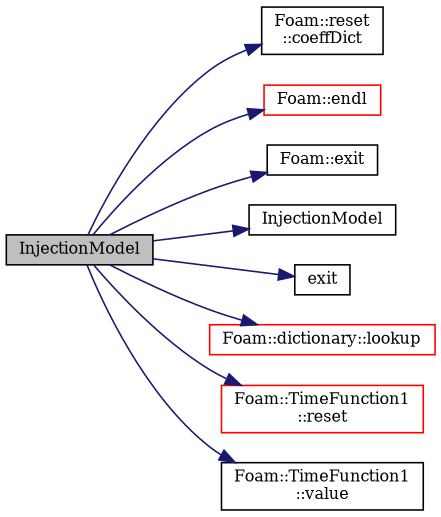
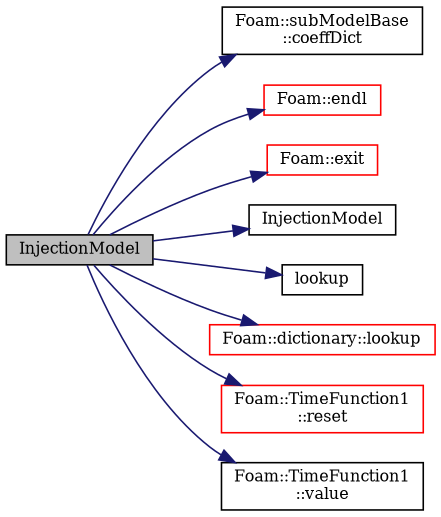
node "Foam::reset ::coeffDict": label "Foam::reset ::coeffDict" -> "Foam::subModelBase ::coeffDict"
node "Foam::exit": color black -> red
node "exit": label "exit" -> "lookup"
